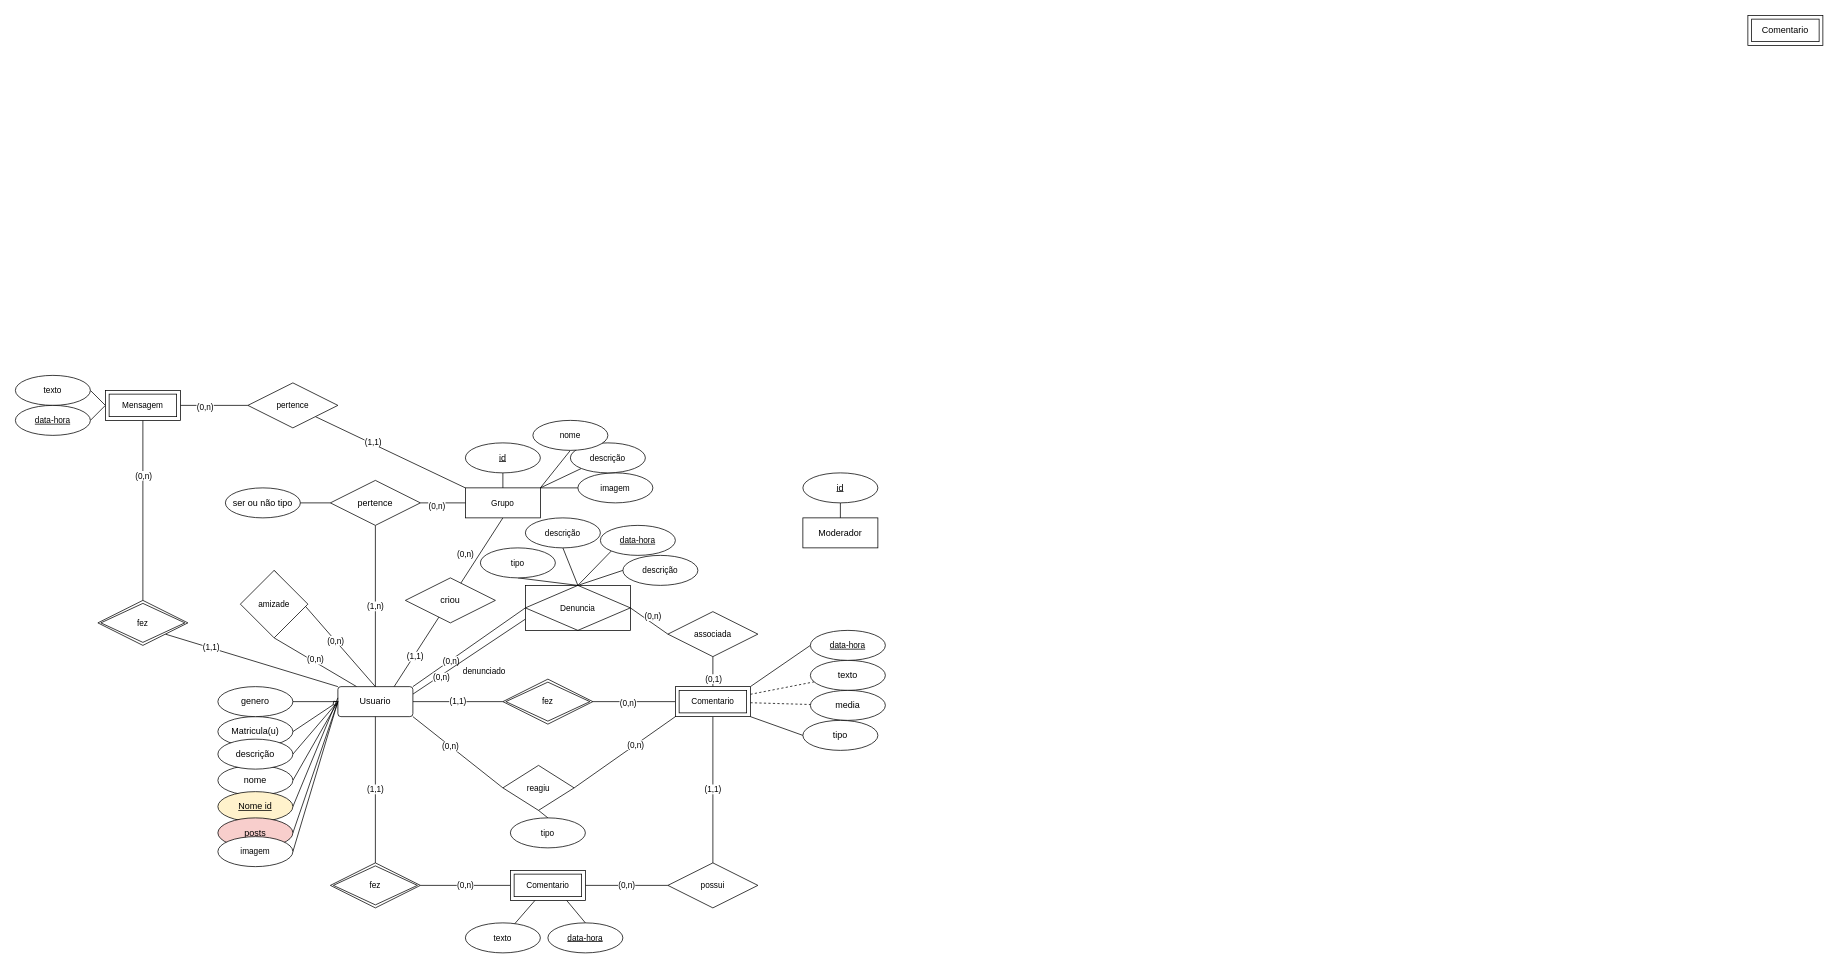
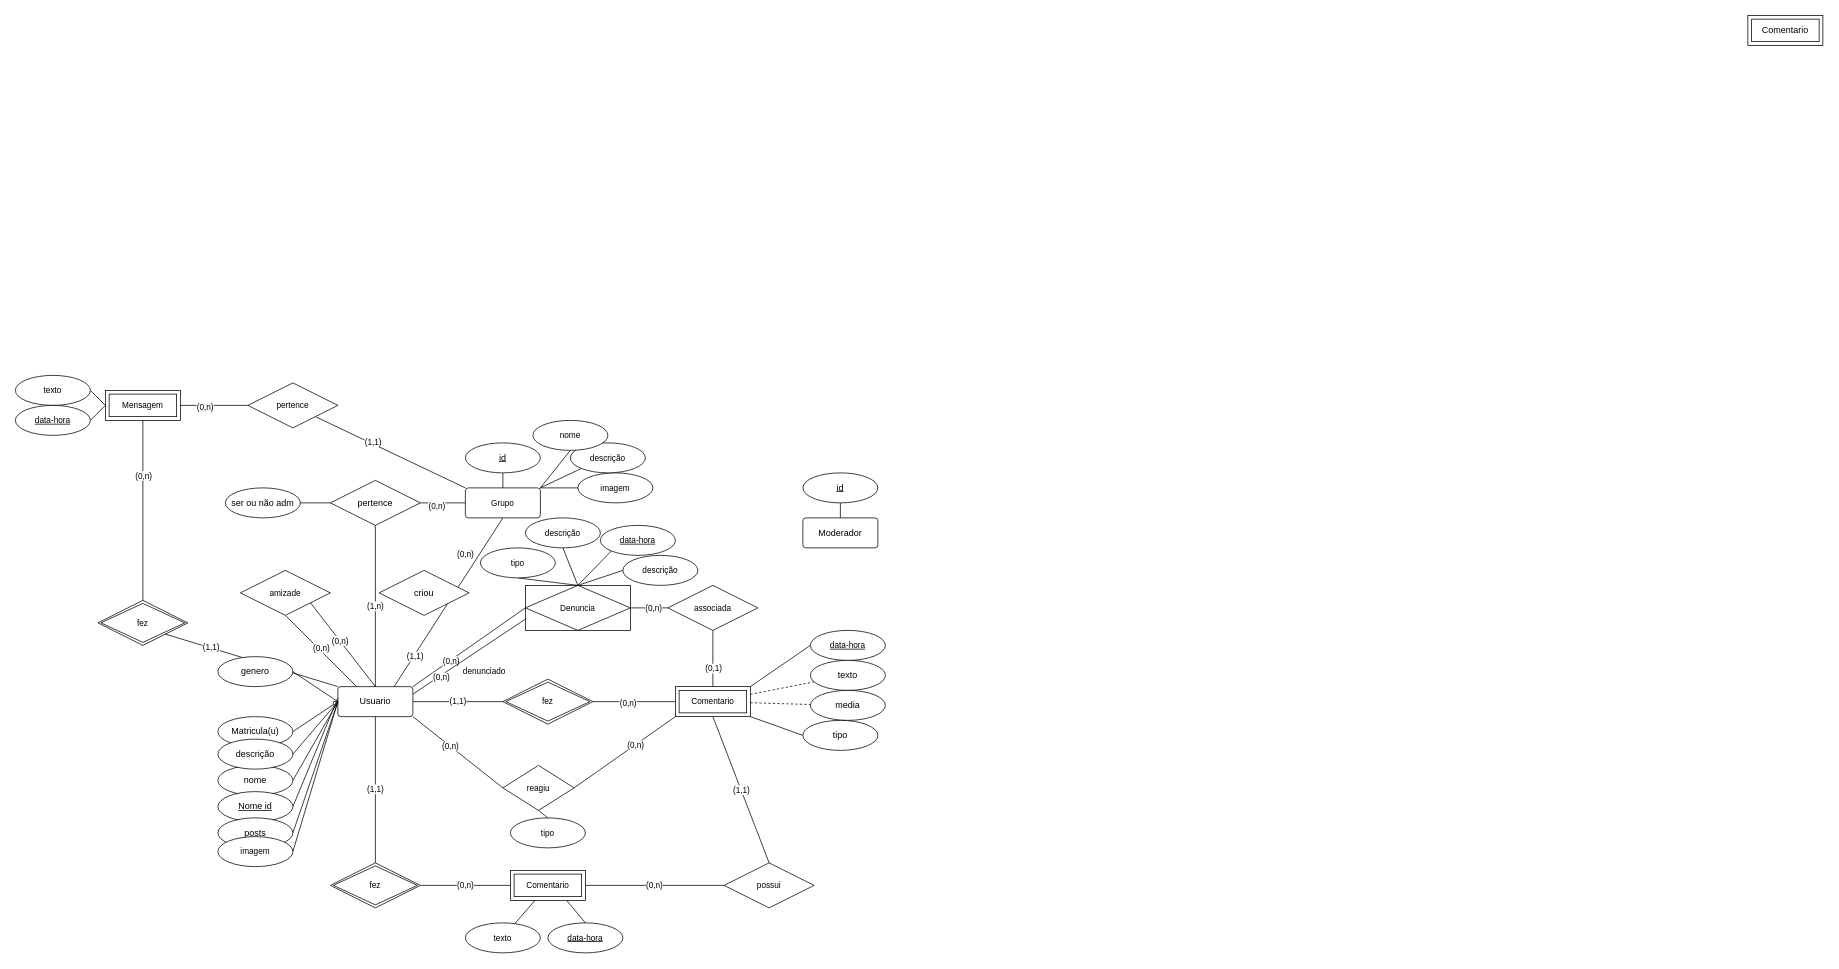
node "ser ou não tipo": label "ser ou não tipo" -> "ser ou não adm"
node "Grupo": shape rectangle -> rounded rectangle
node "Moderador": shape rectangle -> rounded rectangle
node "criou": moved (450, 600) -> (424, 593)
node "amizade": size 68x68 -> 90x45
node "associada": moved (713, 634) -> (713, 608)
node "genero": moved (255, 702) -> (255, 672)
node "Nome id": fillcolor #fff2cc -> #ffffff
node "posts": fillcolor #f8cecc -> #ffffff
node "possui": moved (713, 885) -> (769, 885)
